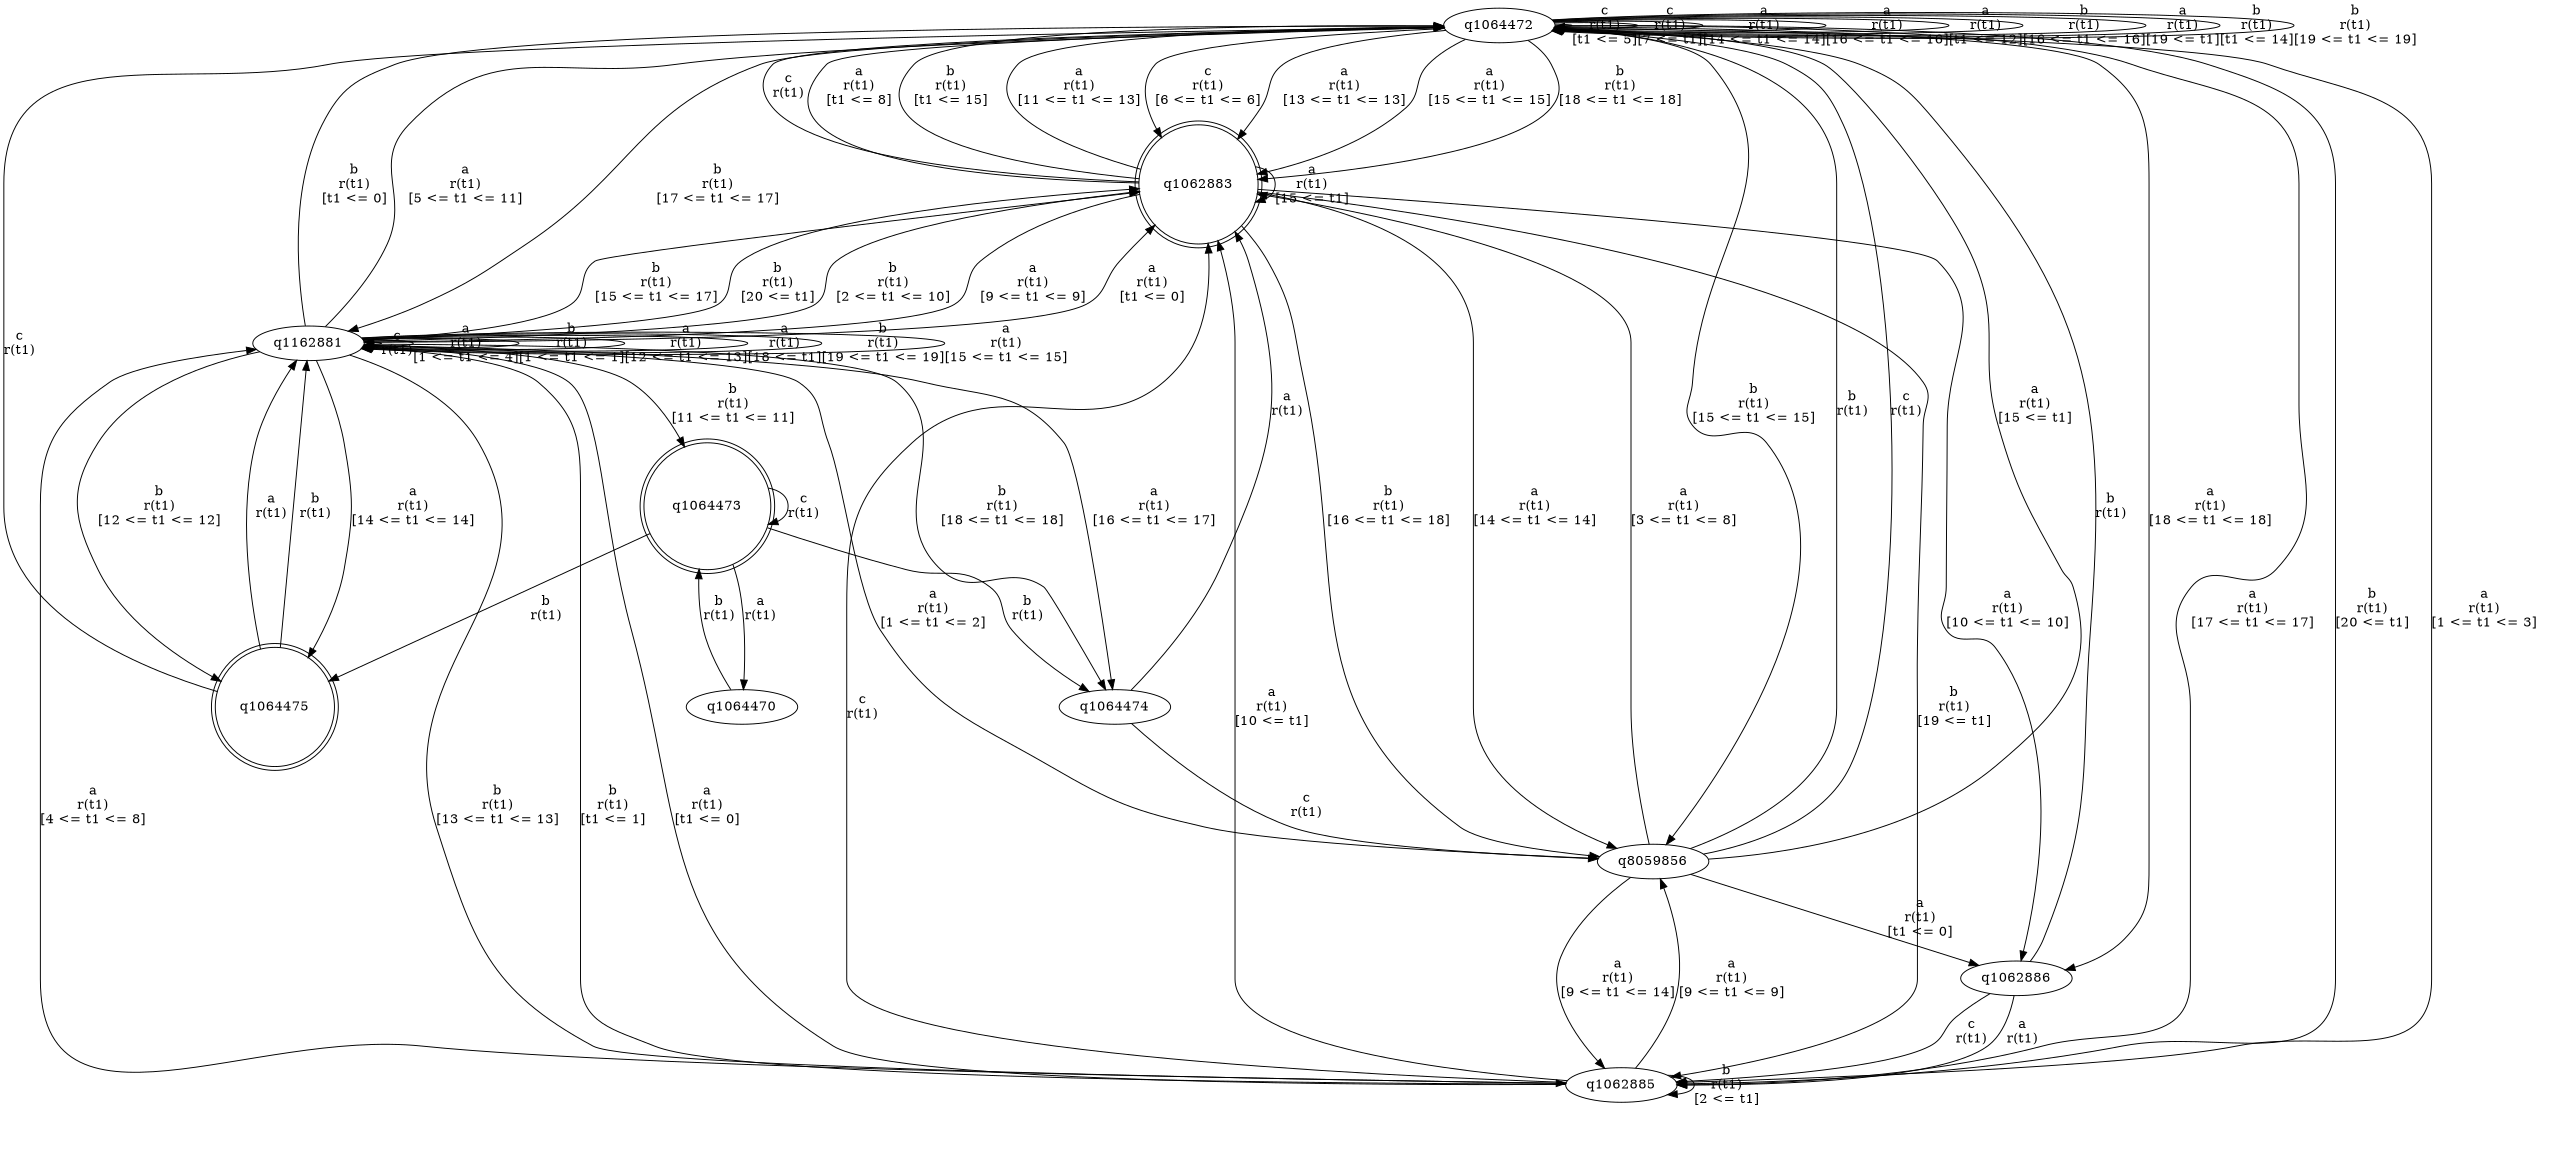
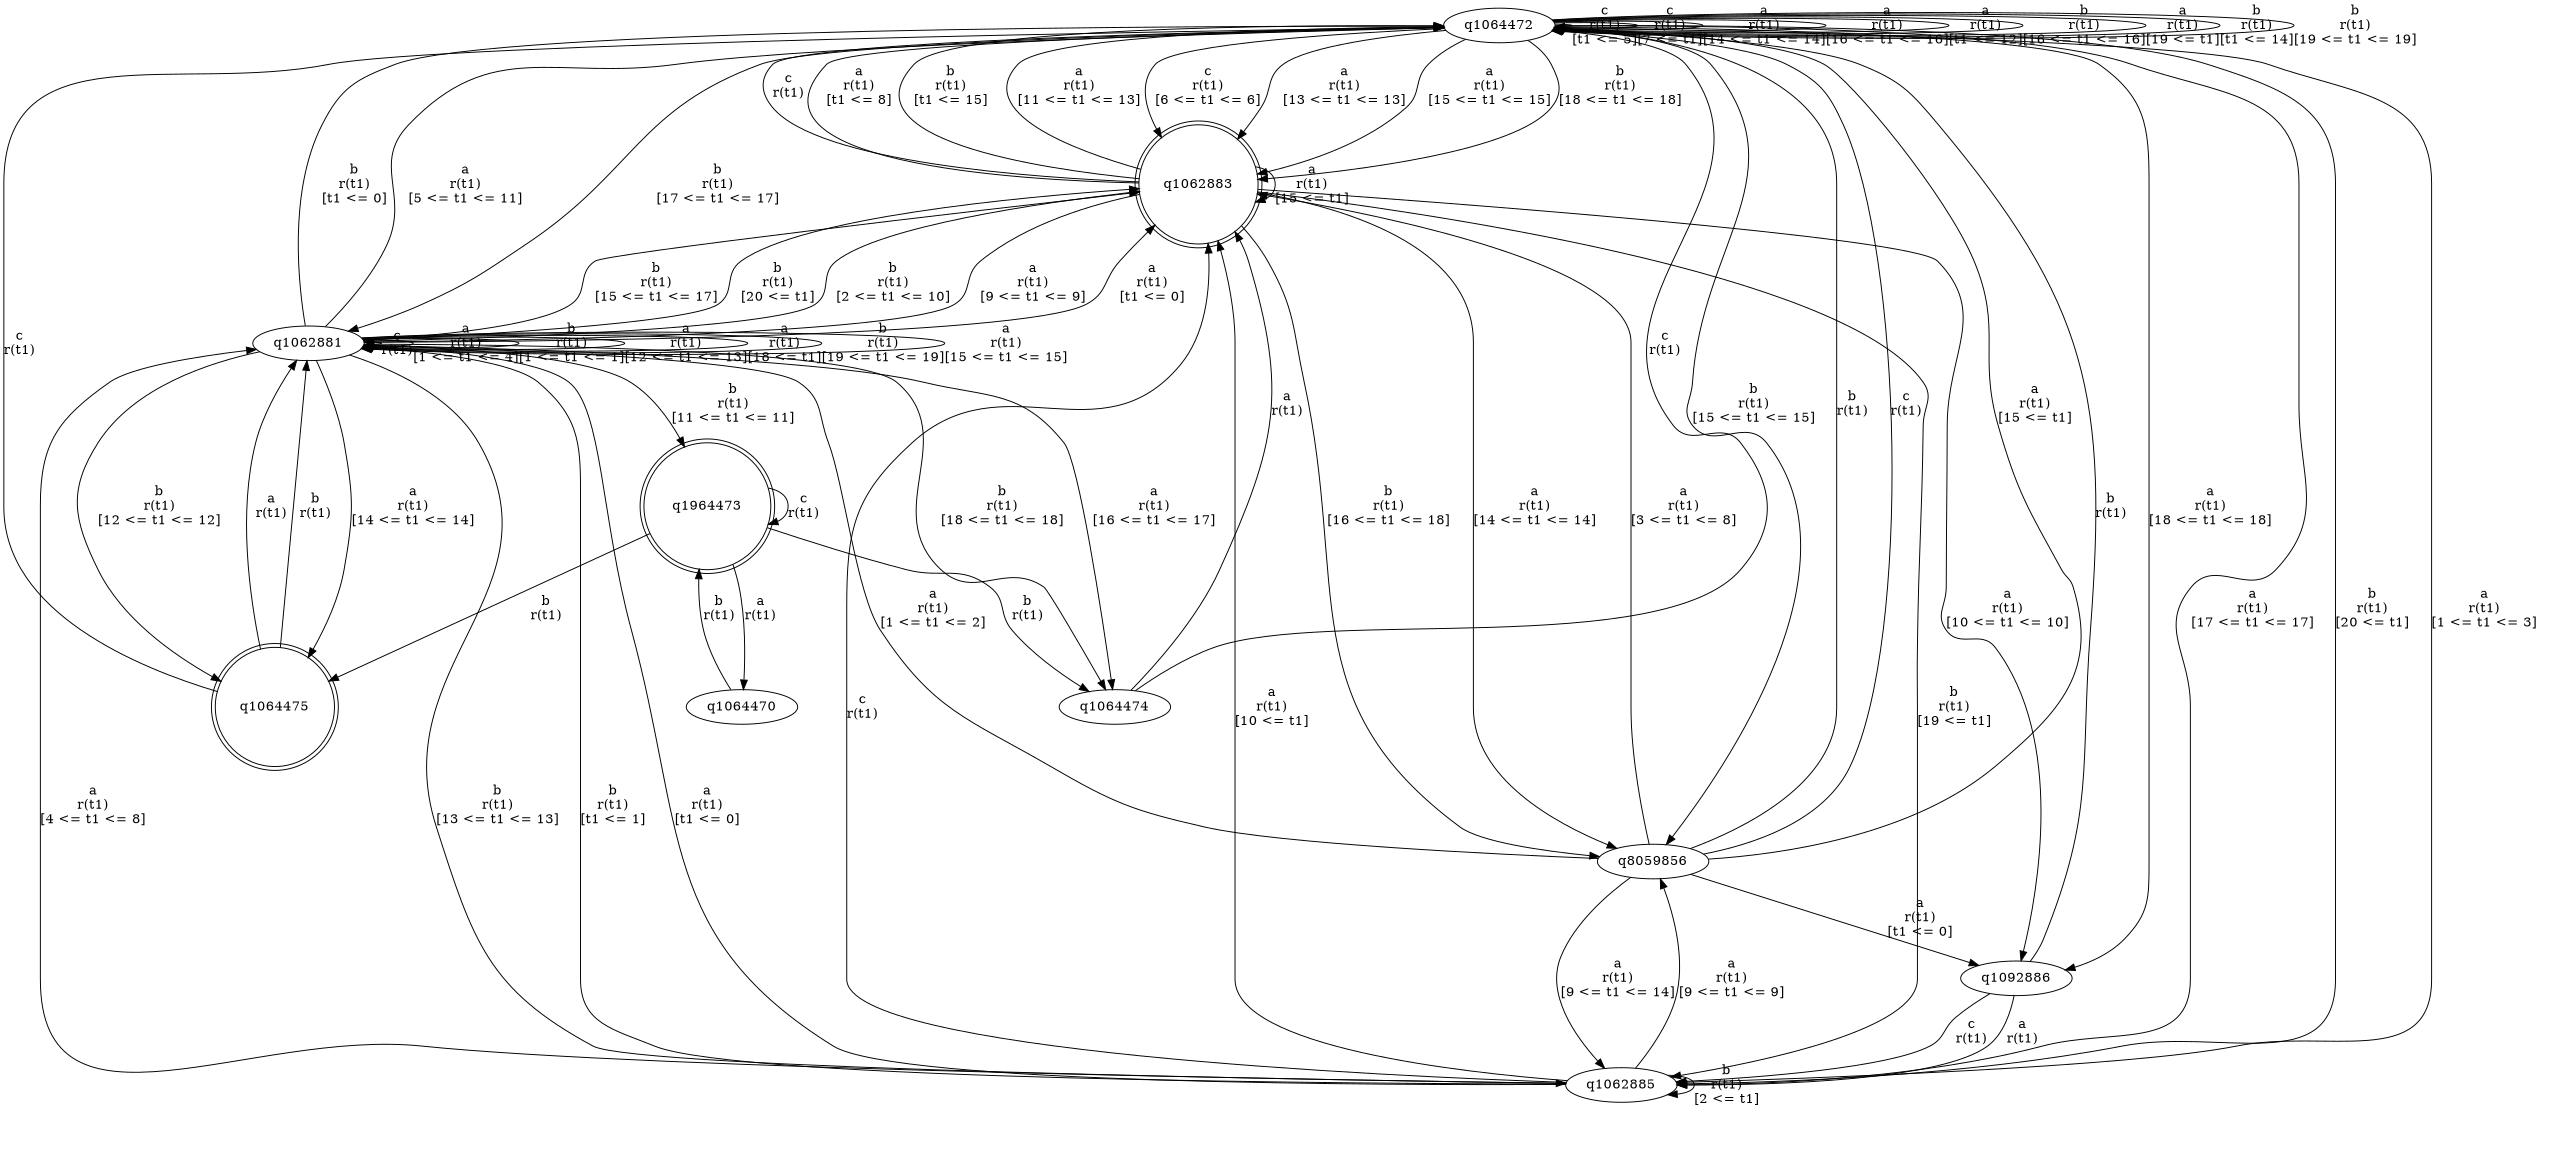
node "q1162881": label "q1162881" -> "q1062881"
node "q1064473": label "q1064473" -> "q1964473"
edge "q1064474" -> "q8059856": now "q1064474" -> "q1064472"
node "q1062886": label "q1062886" -> "q1092886"
